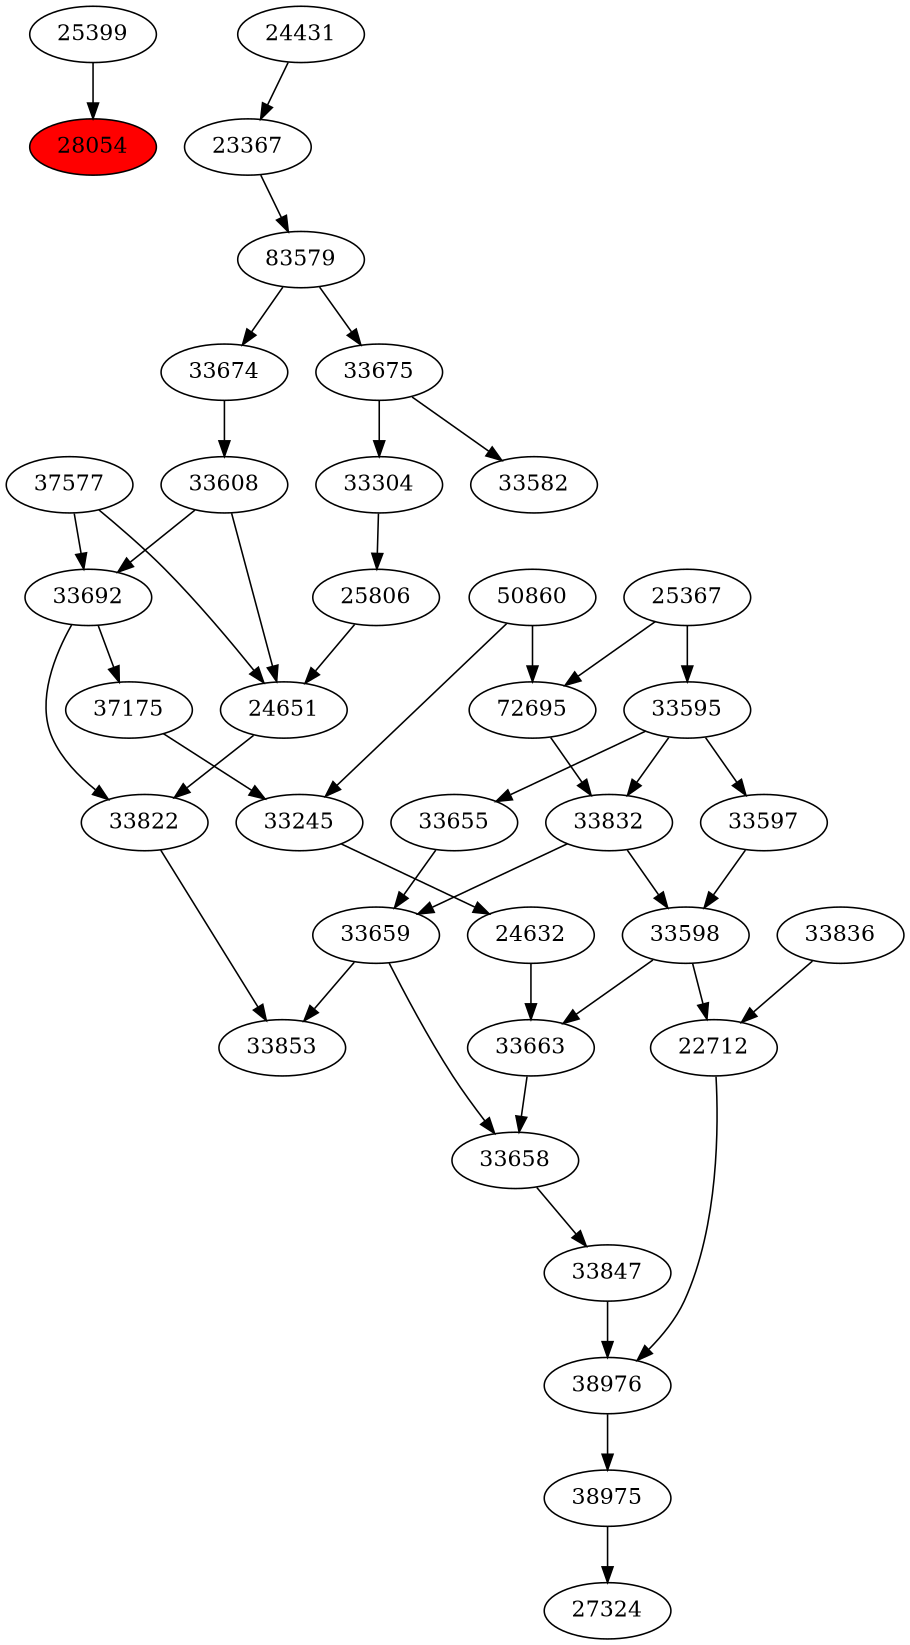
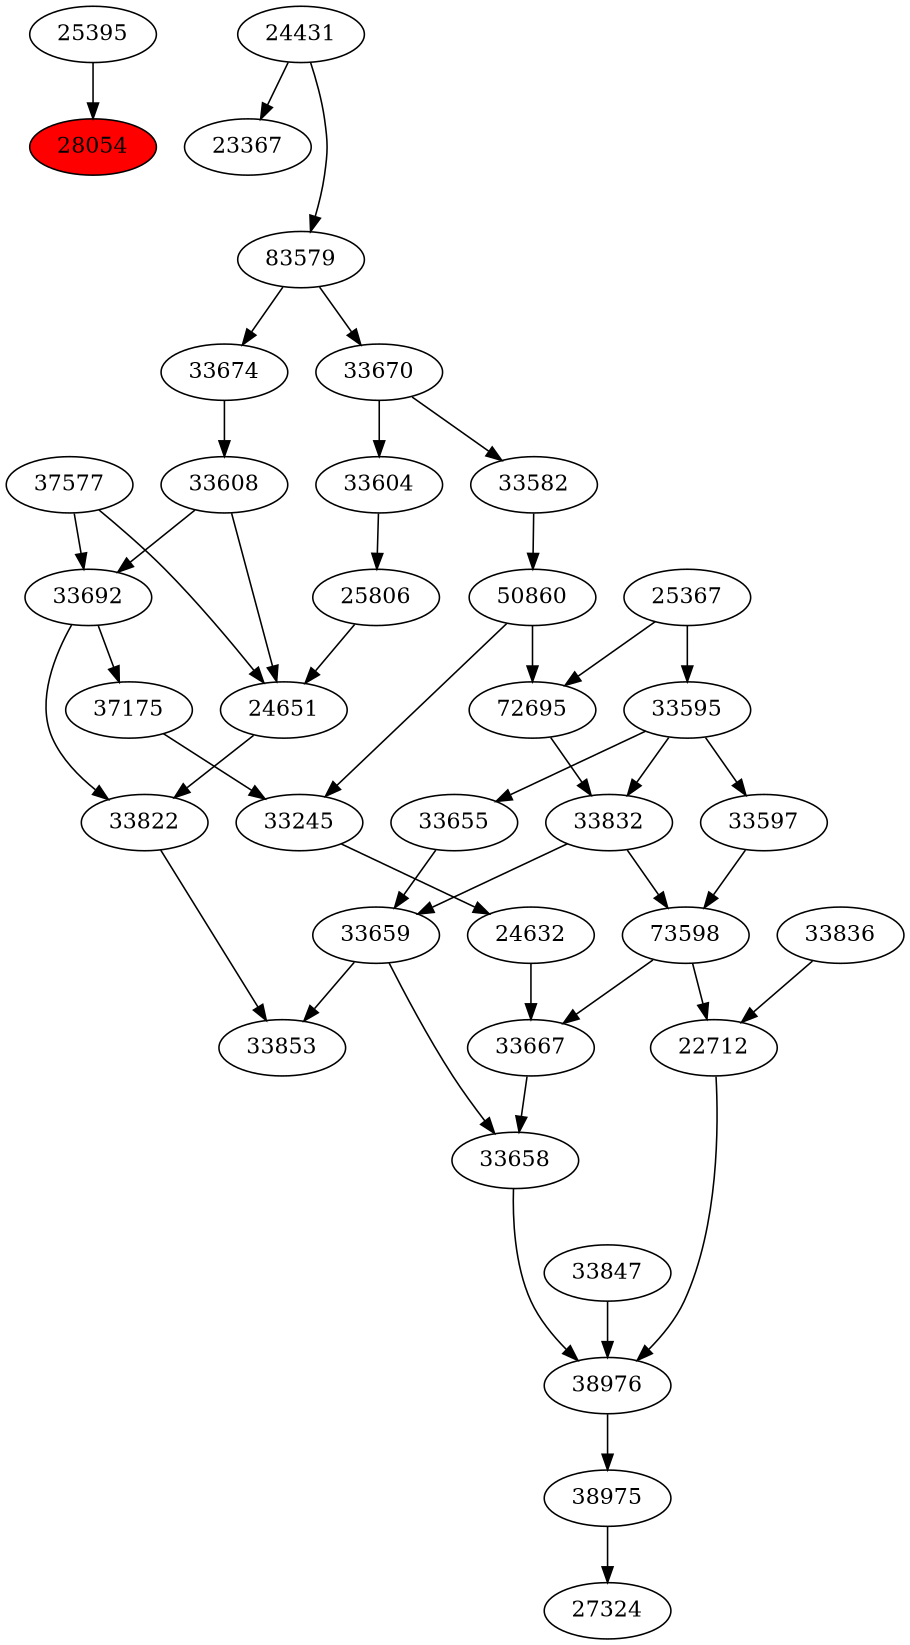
node "25399": label "25399" -> "25395"
edge "23367" -> "83579": now "24431" -> "83579"
node "33675": label "33675" -> "33670"
node "33304": label "33304" -> "33604"
edge "33582" -> "50860": added
node "33598": label "33598" -> "73598"
node "33663": label "33663" -> "33667"
edge "33658" -> "33847": now "33658" -> "38976"
